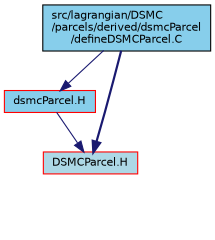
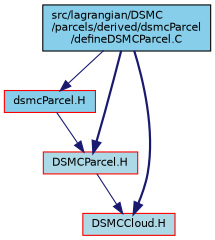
node "DSMCCloud.H": added
